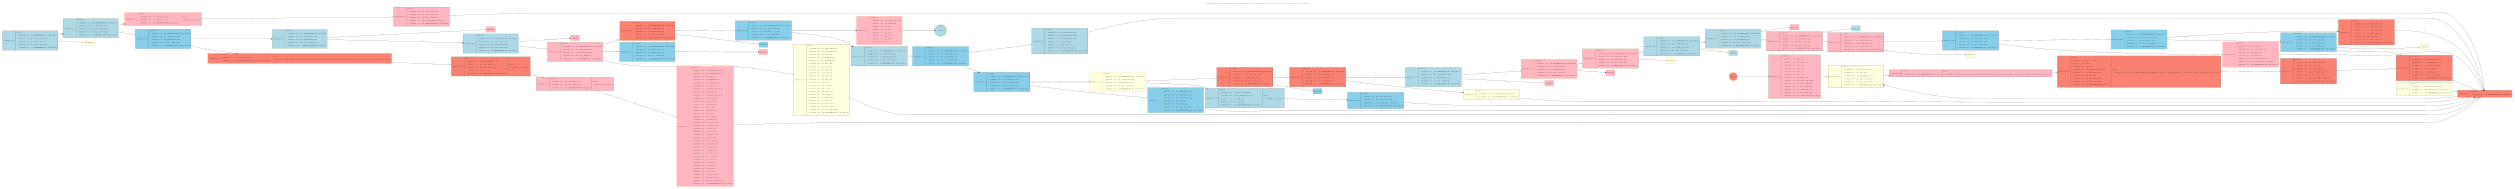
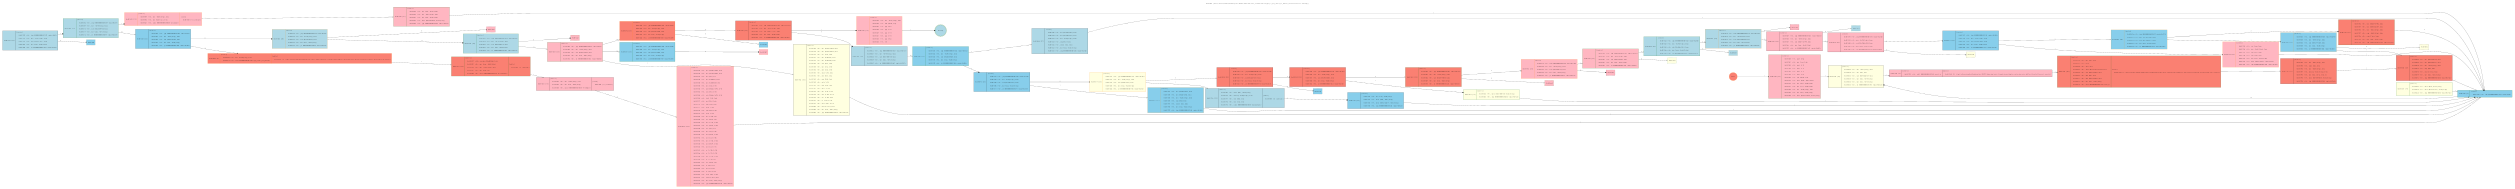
node "0x4014b3 [25]": fillcolor skyblue -> salmon
node "0x401b20": fillcolor lightyellow -> skyblue
node "0x401562 [25]": fillcolor lightblue -> salmon
node "0x401b56 [5]": fillcolor salmon -> skyblue
